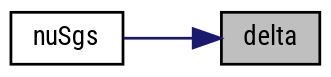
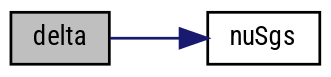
edge "nuSgs" -> "delta": reversed
